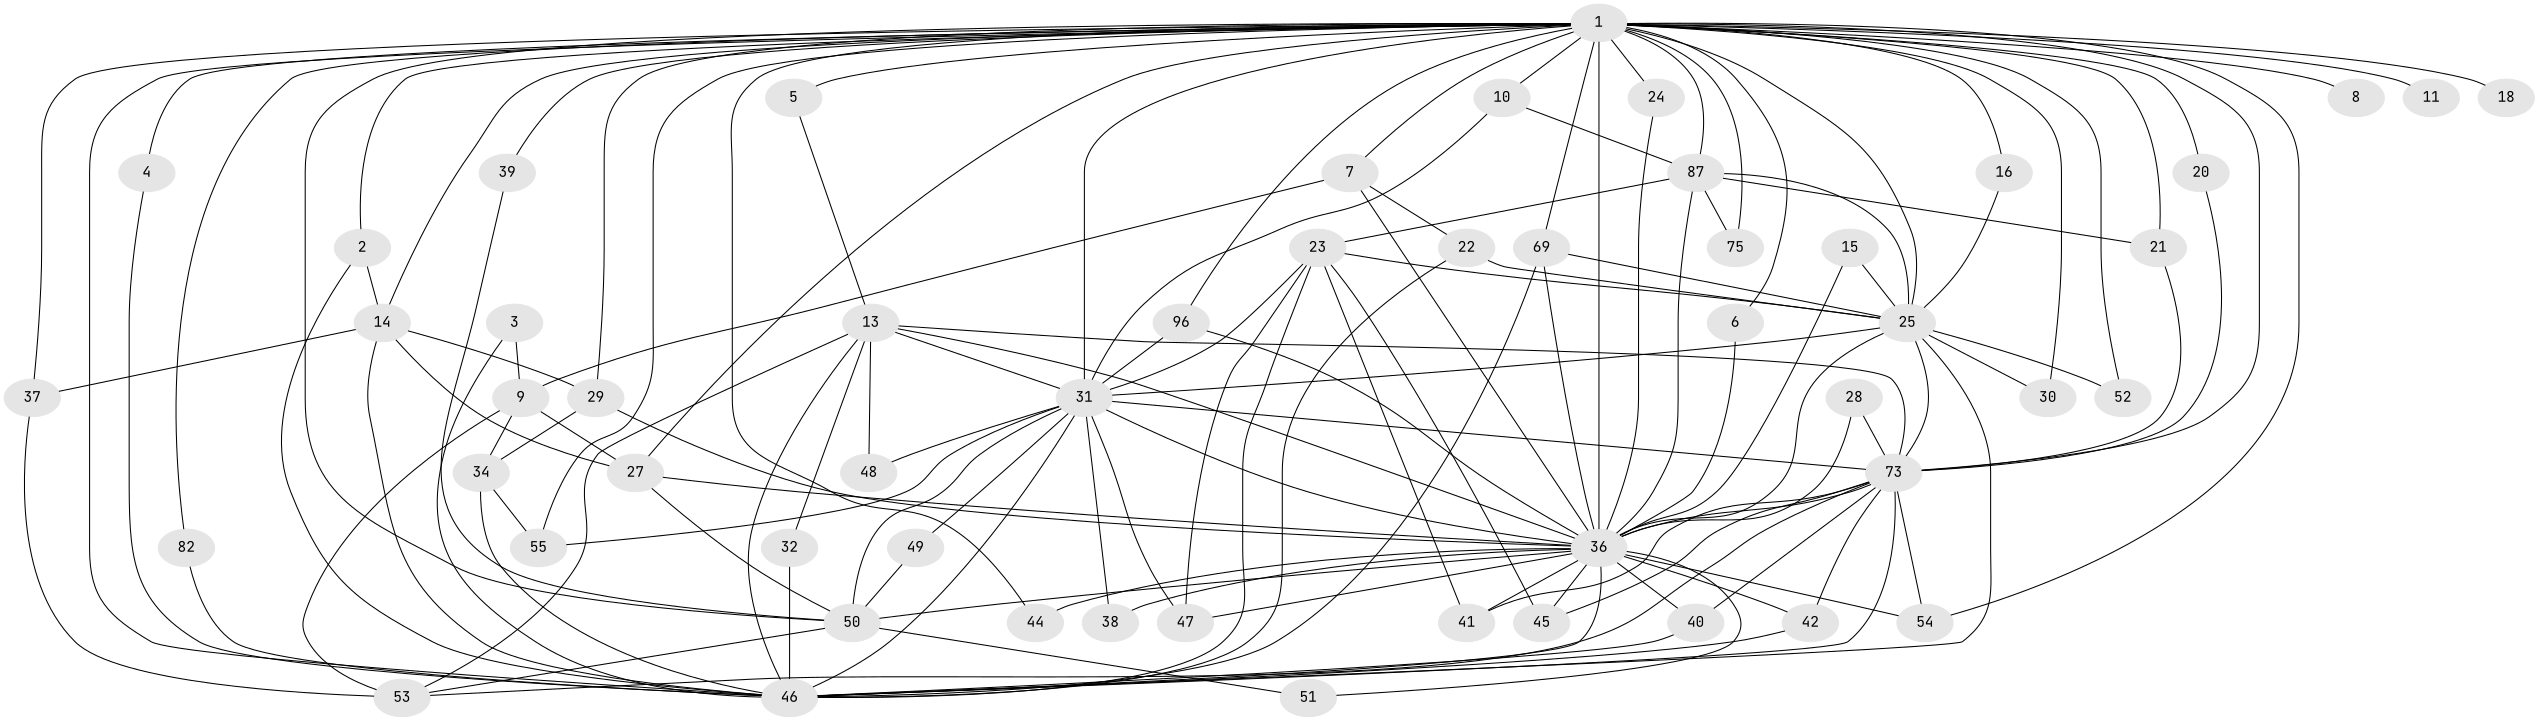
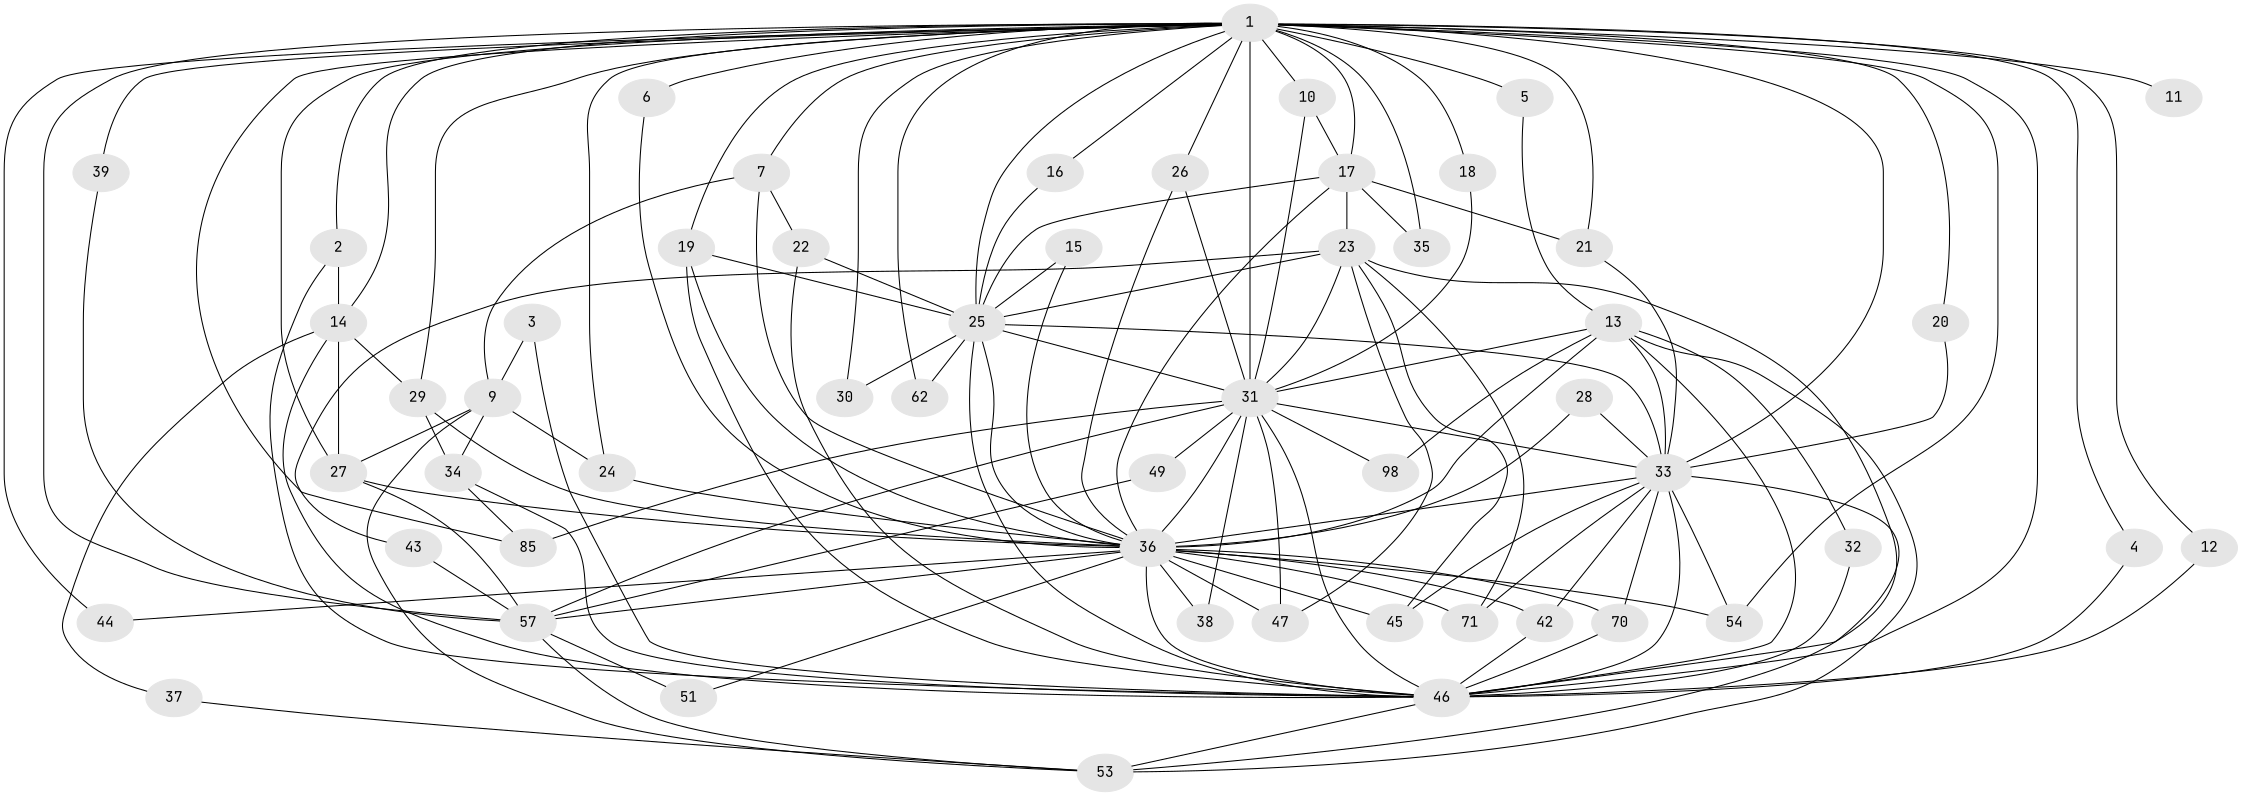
edge "1" -- "37": removed
node "8": removed
node "87": label "87" -> "17"
node "69": label "69" -> "19"
node "75": label "75" -> "35"
edge "1" -- "36": removed
edge "18" -- "31": added
node "96": label "96" -> "26"
node "52": label "52" -> "62"
edge "9" -- "24": added
node "48": label "48" -> "98"
node "73": label "73" -> "33"
node "82": label "82" -> "12"
node "43": added
node "55": label "55" -> "85"
node "50": label "50" -> "57"
node "41": label "41" -> "71"
node "40": label "40" -> "70"
edge "46" -- "53": added
